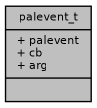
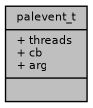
node "palevent_t": text "+ palevent" -> "+ threads"
